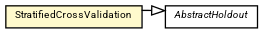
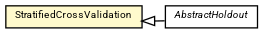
edge "StratifiedCrossValidation" -> "AbstractHoldout": reversed
